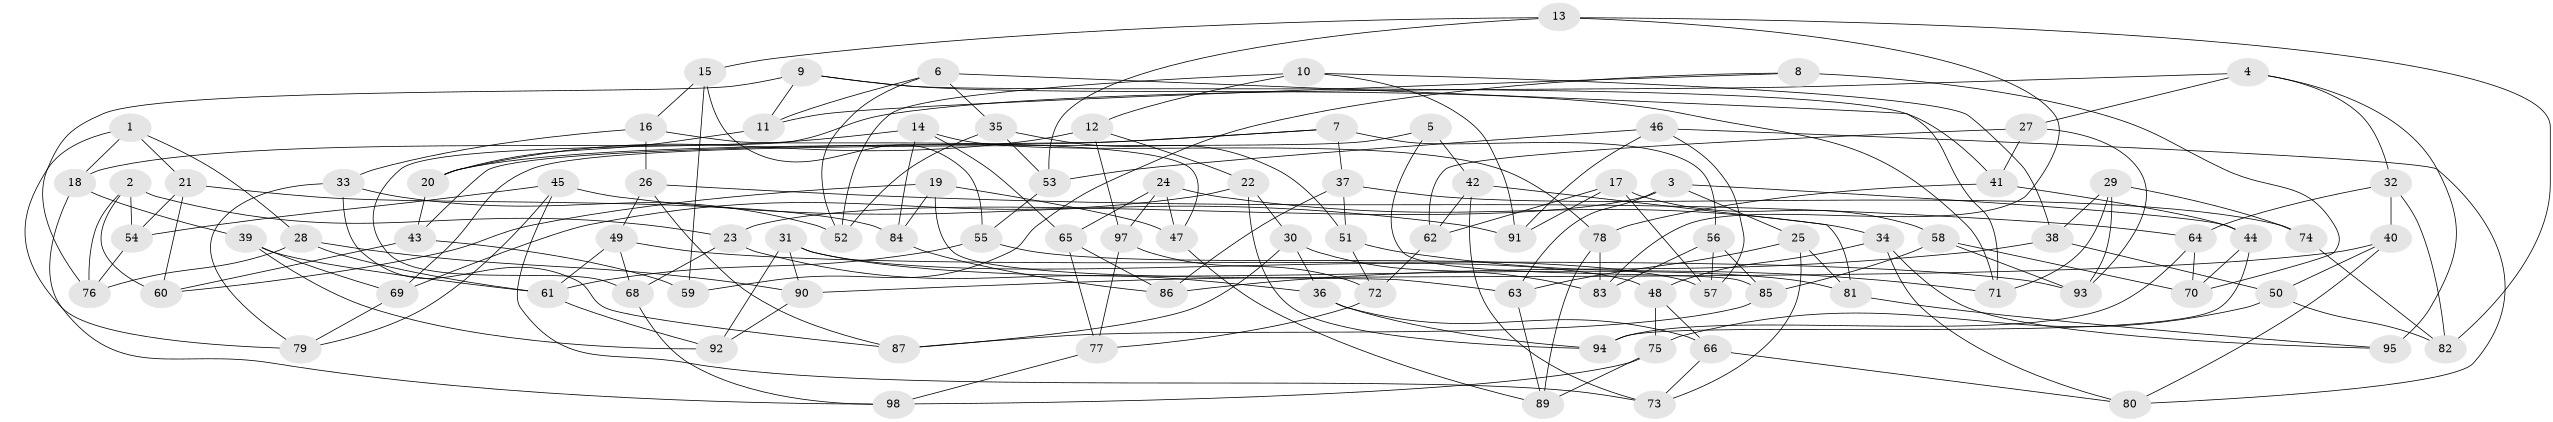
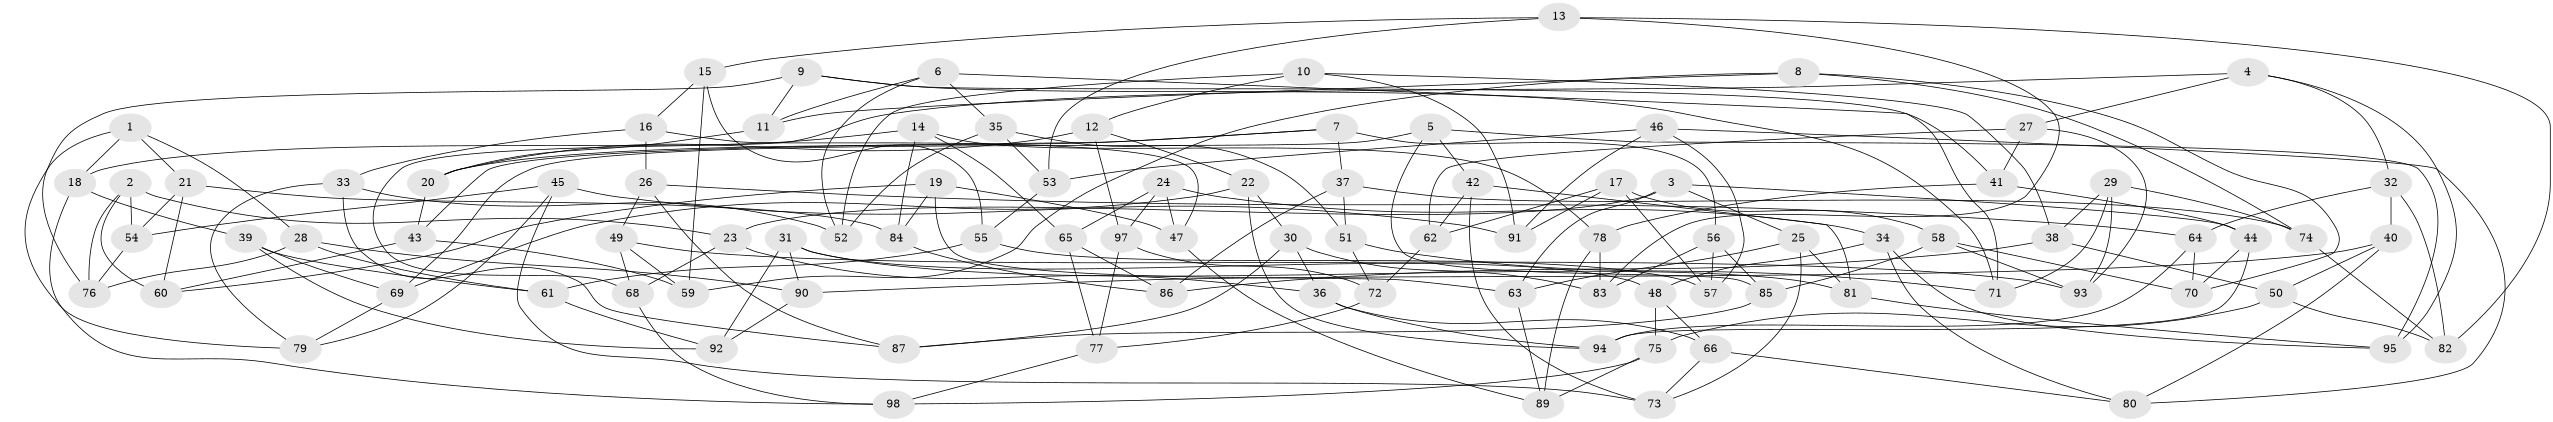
edge "8" -- "74": added
edge "5" -- "95": added
edge "49" -- "61": now "49" -- "59"
